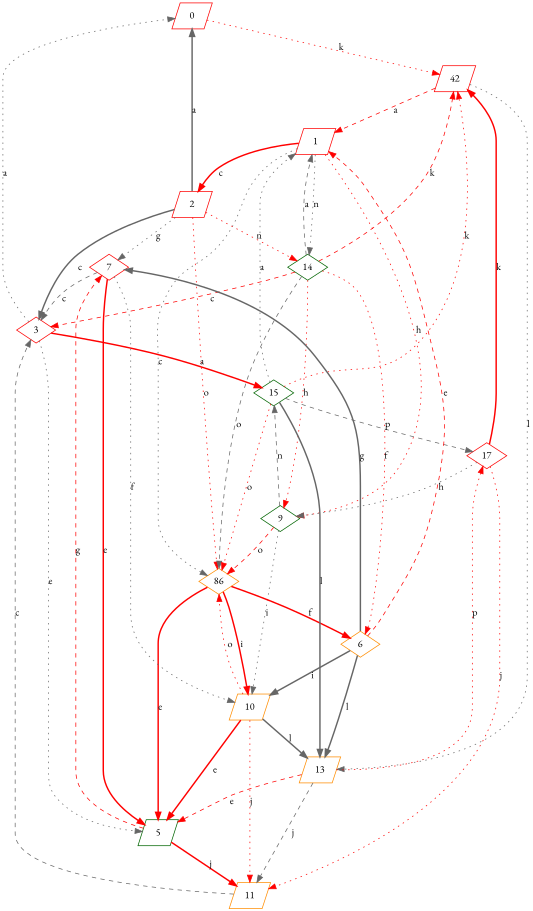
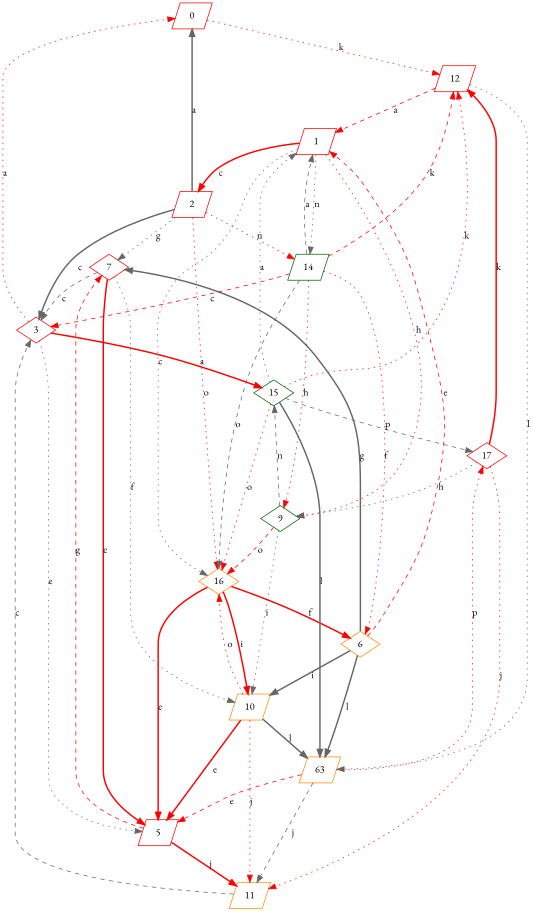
node "42": label "42" -> "12"
edge "3" -> "0": color gray40 -> red
node "14": shape diamond -> parallelogram
node "86": label "86" -> "16"
node "13": label "13" -> "63"
node "5": color darkgreen -> red
